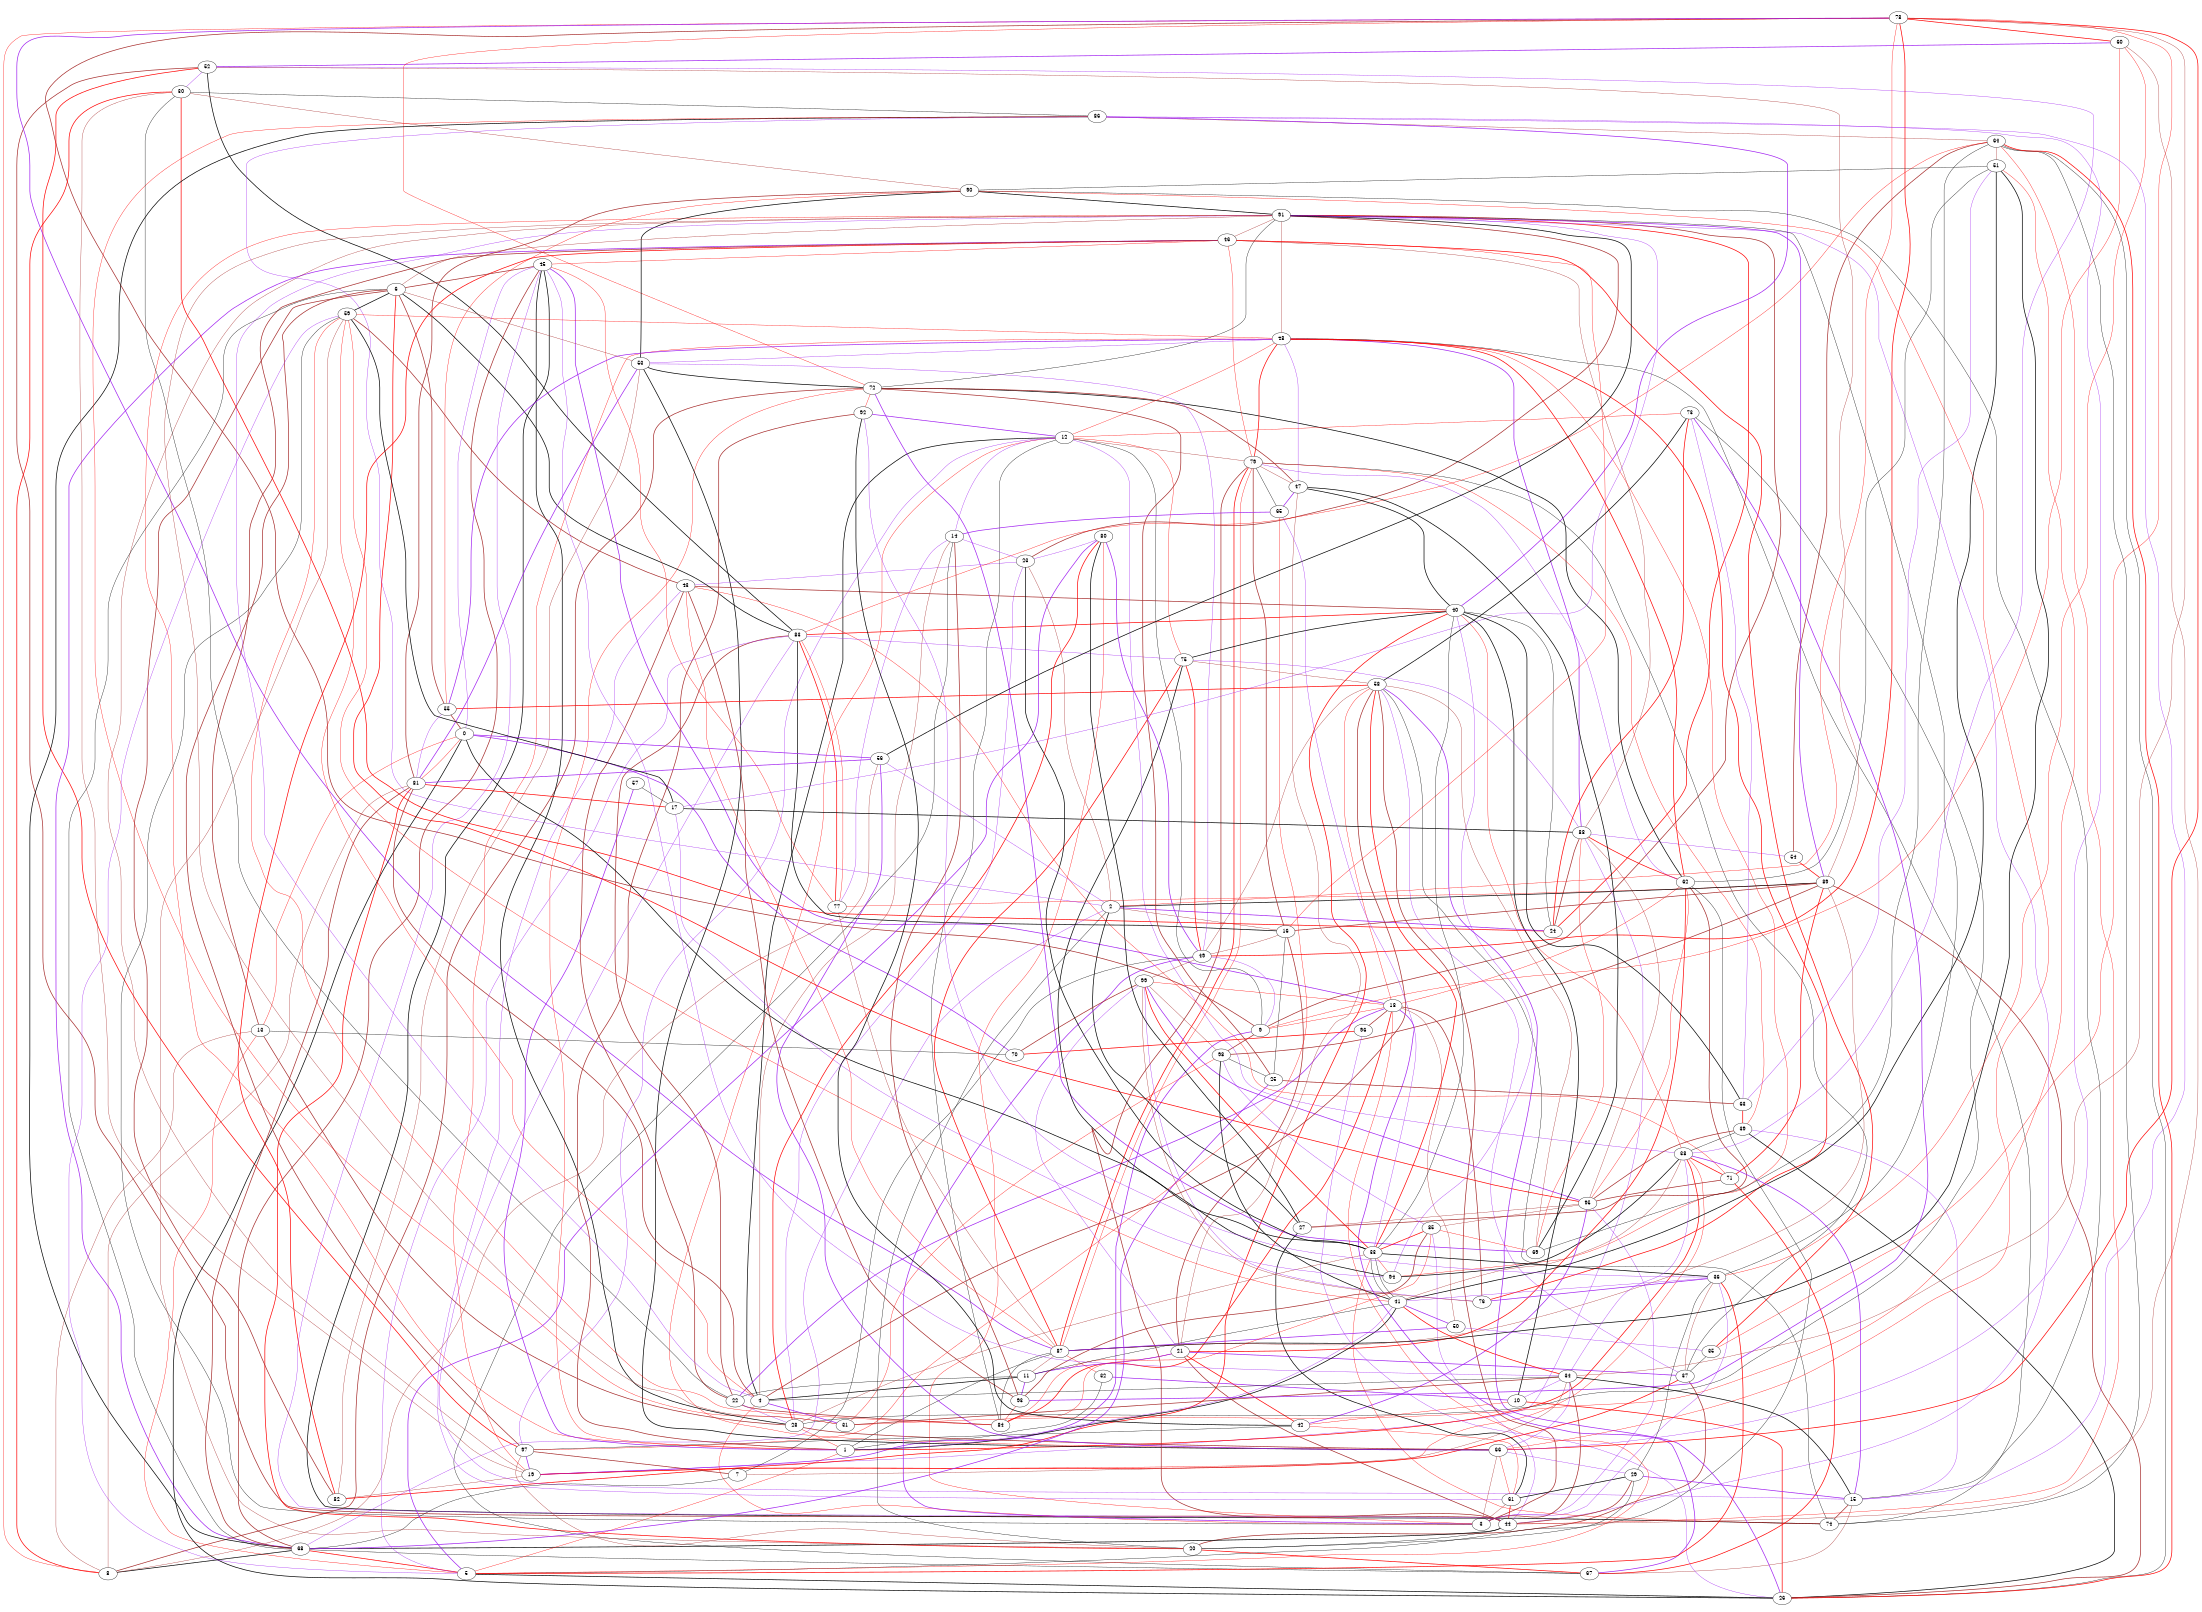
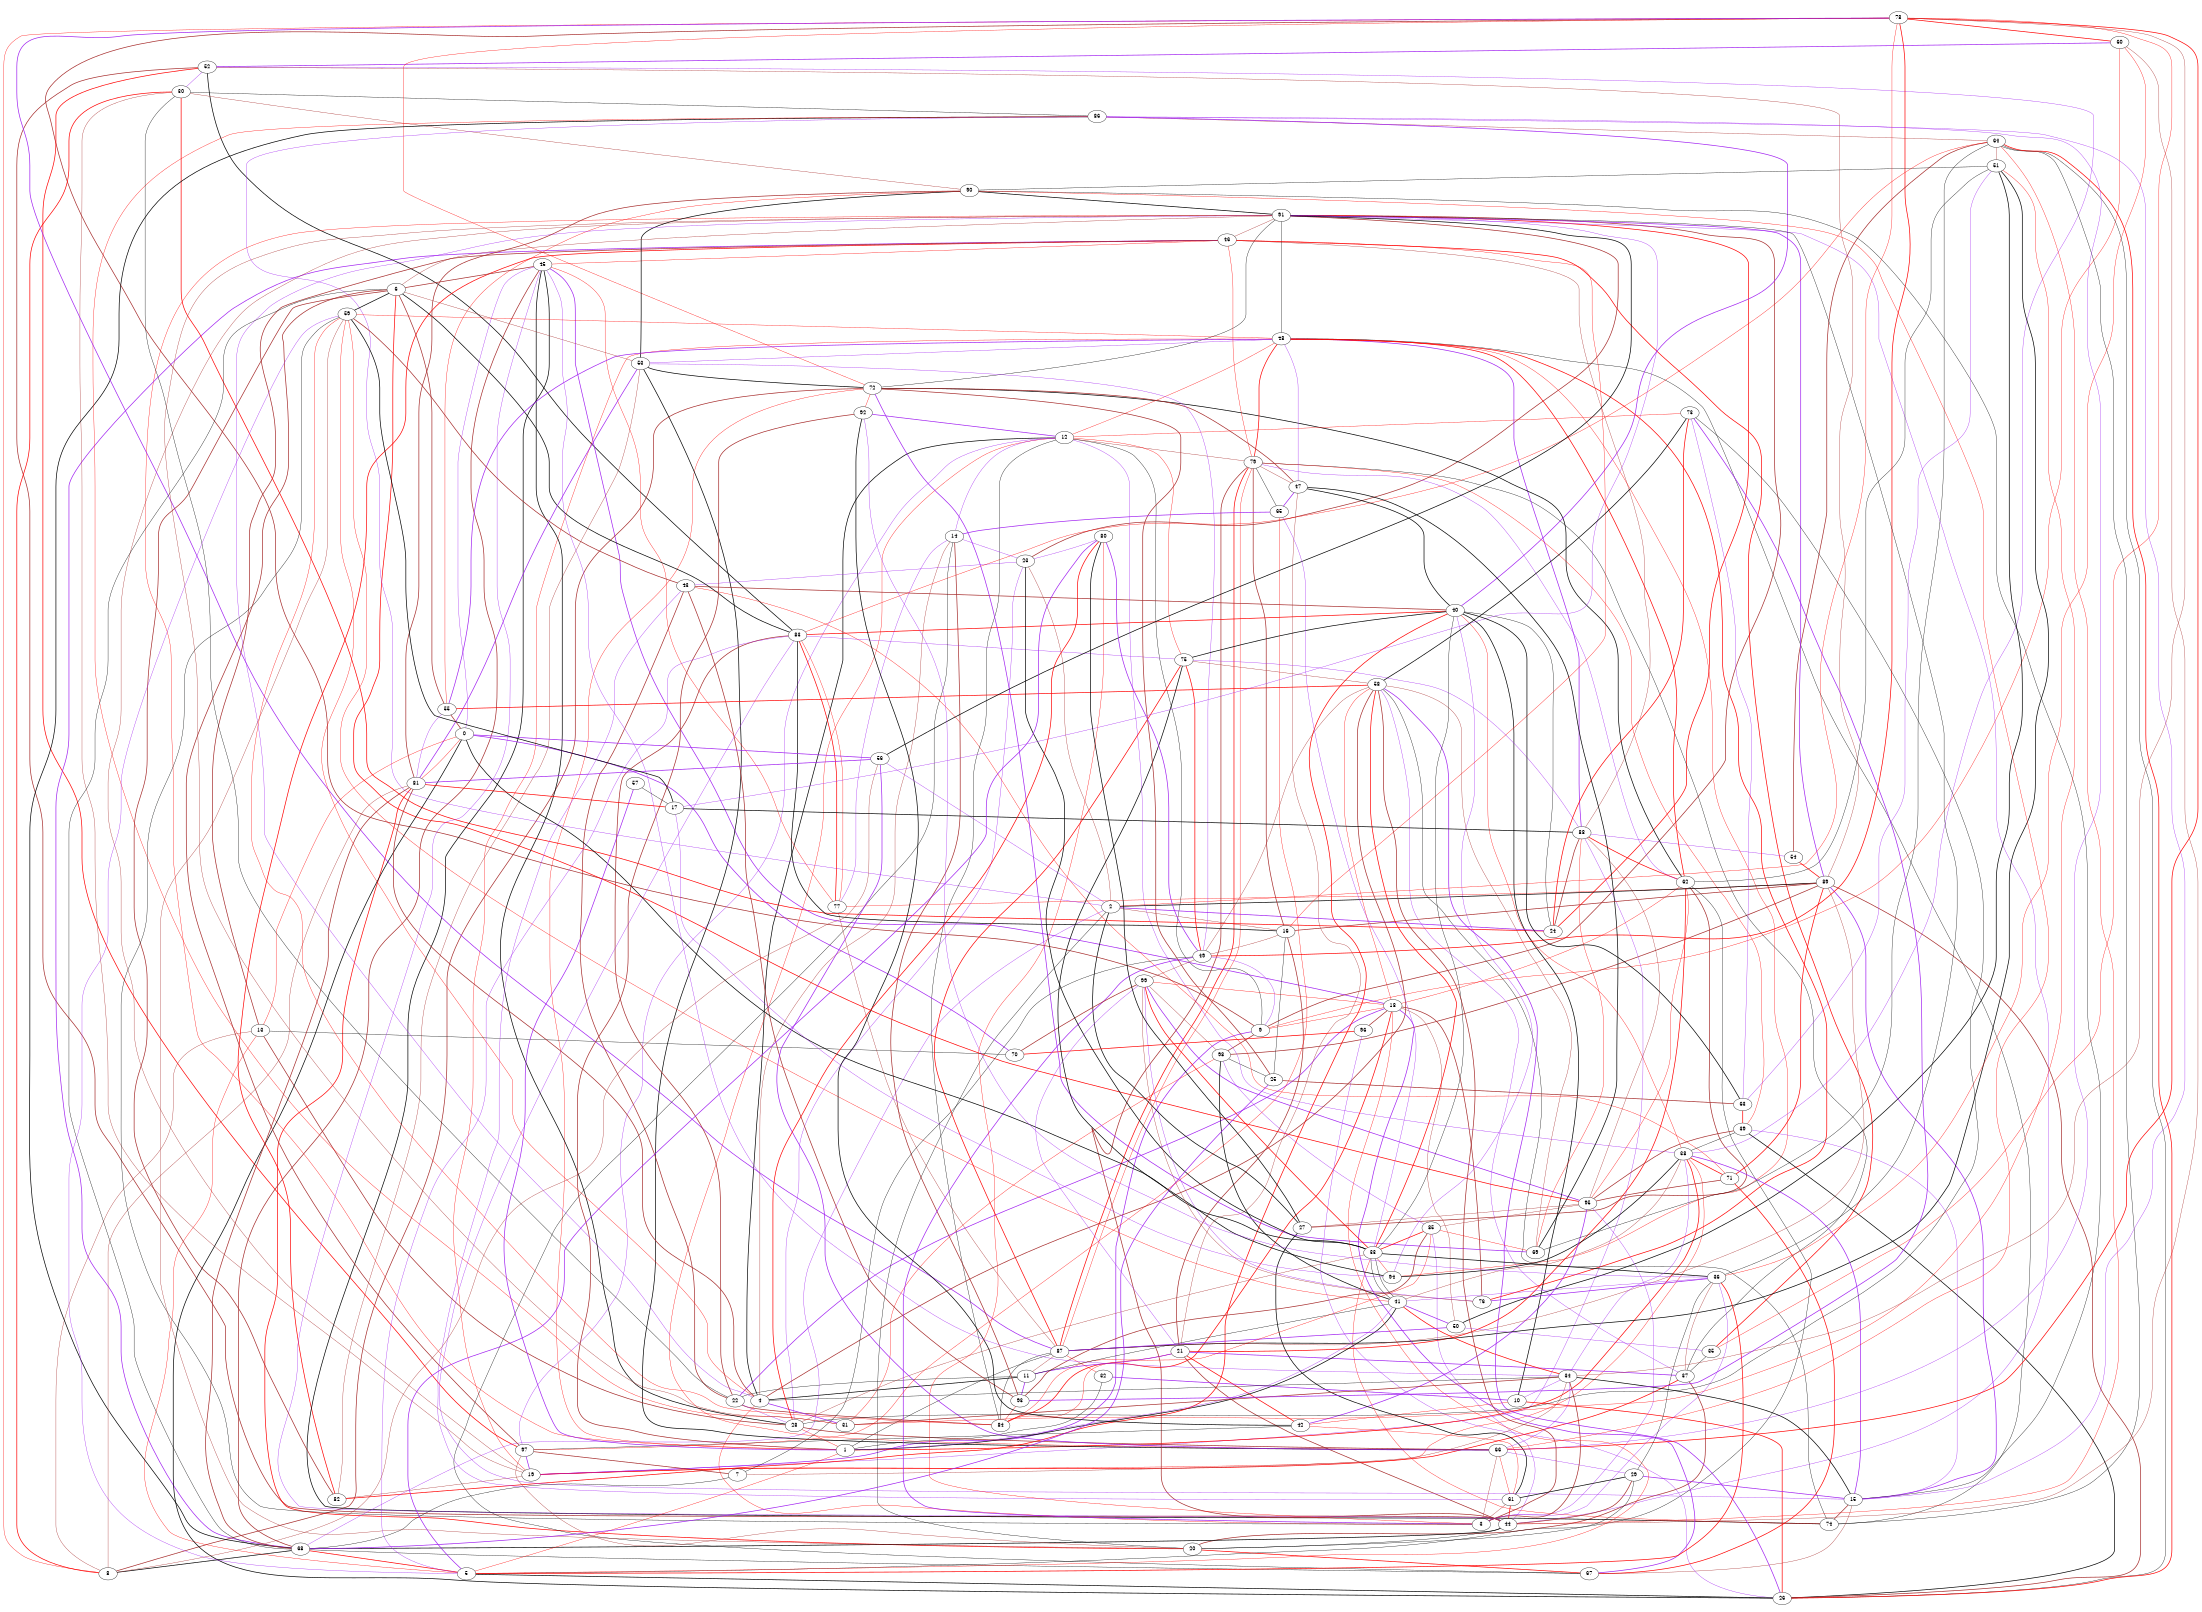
edge "91" -- "48": color brown -> black
edge "51" -- "41": now "51" -- "50"
edge "43" -- "87": removed
edge "89" -- "15": added
